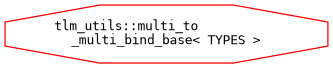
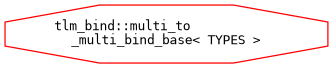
node "tlm_utils::multi_to _multi_bind_base< TYPES >": label "tlm_utils::multi_to _multi_bind_base< TYPES >" -> "tlm_bind::multi_to _multi_bind_base< TYPES >"
